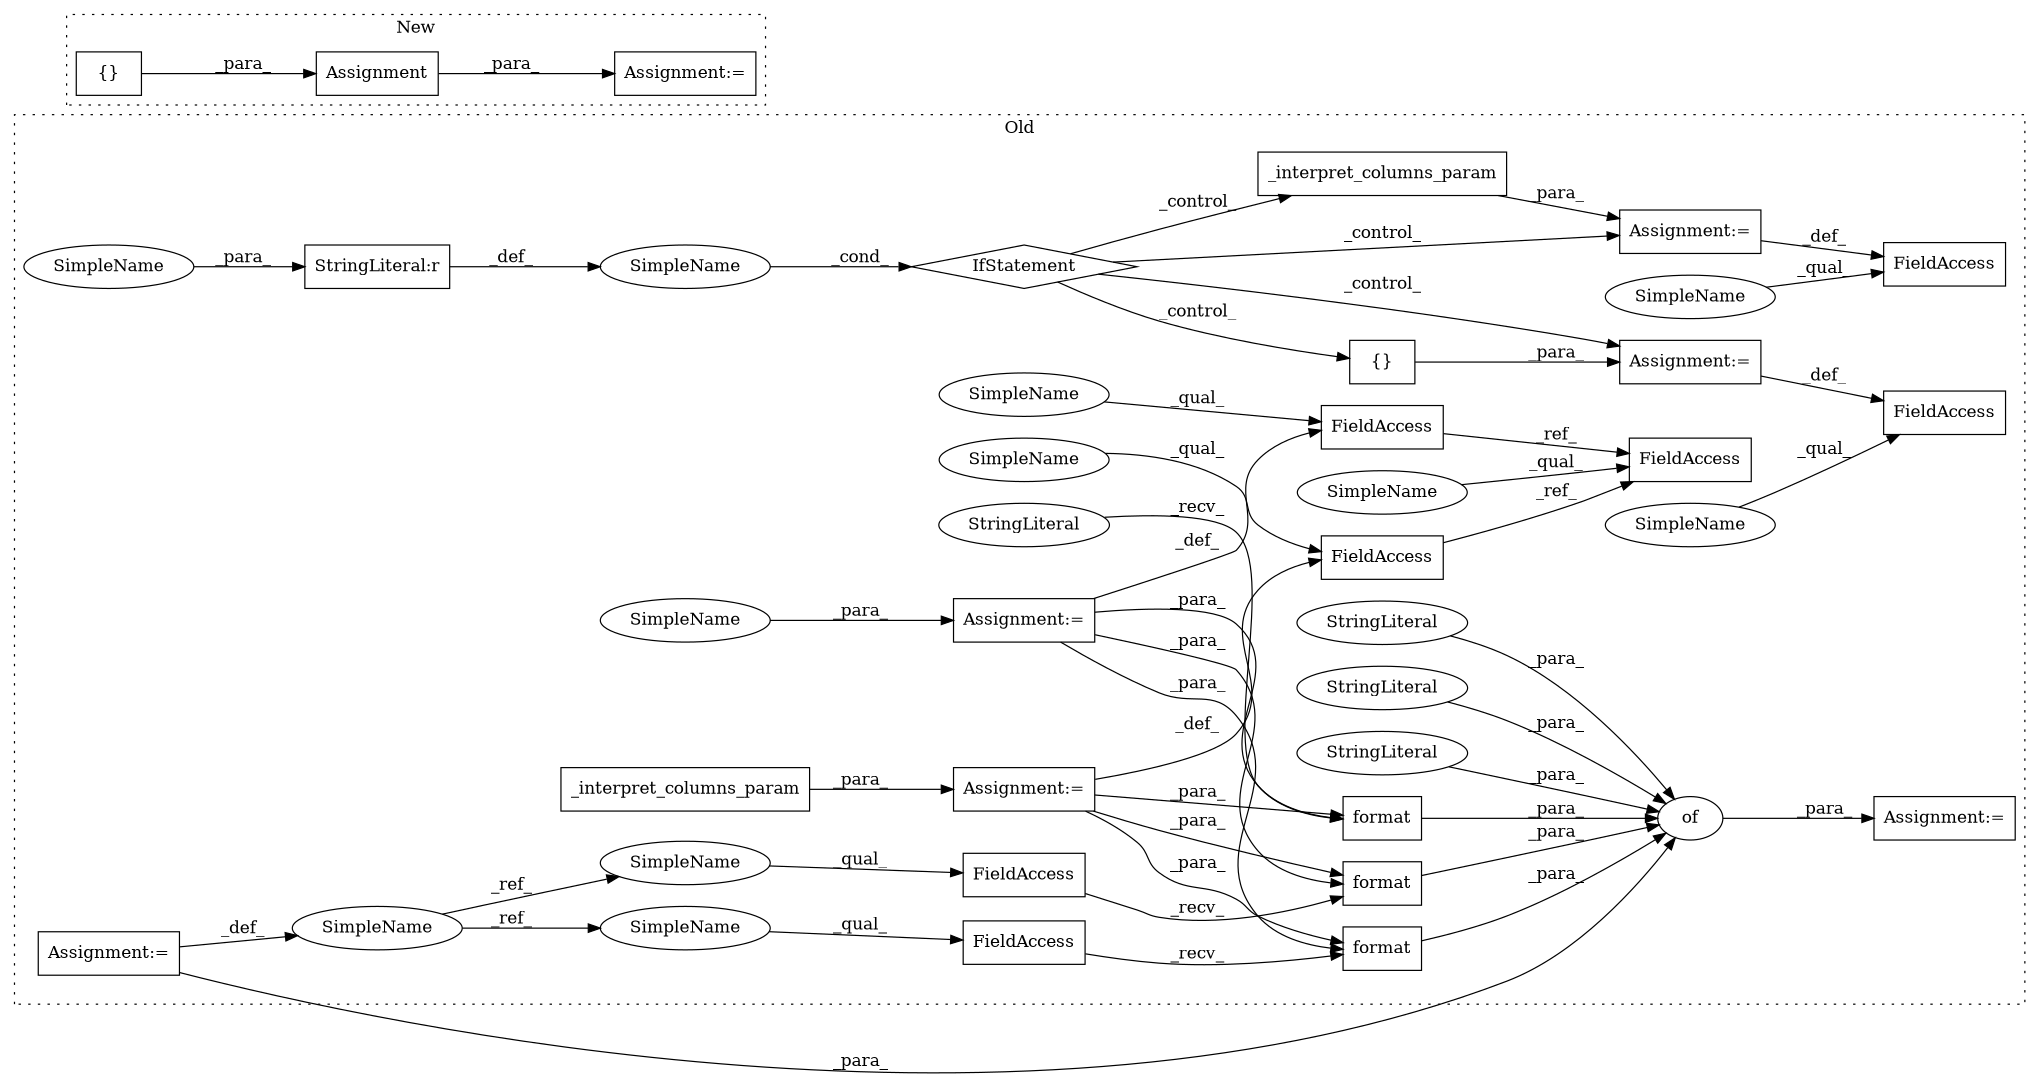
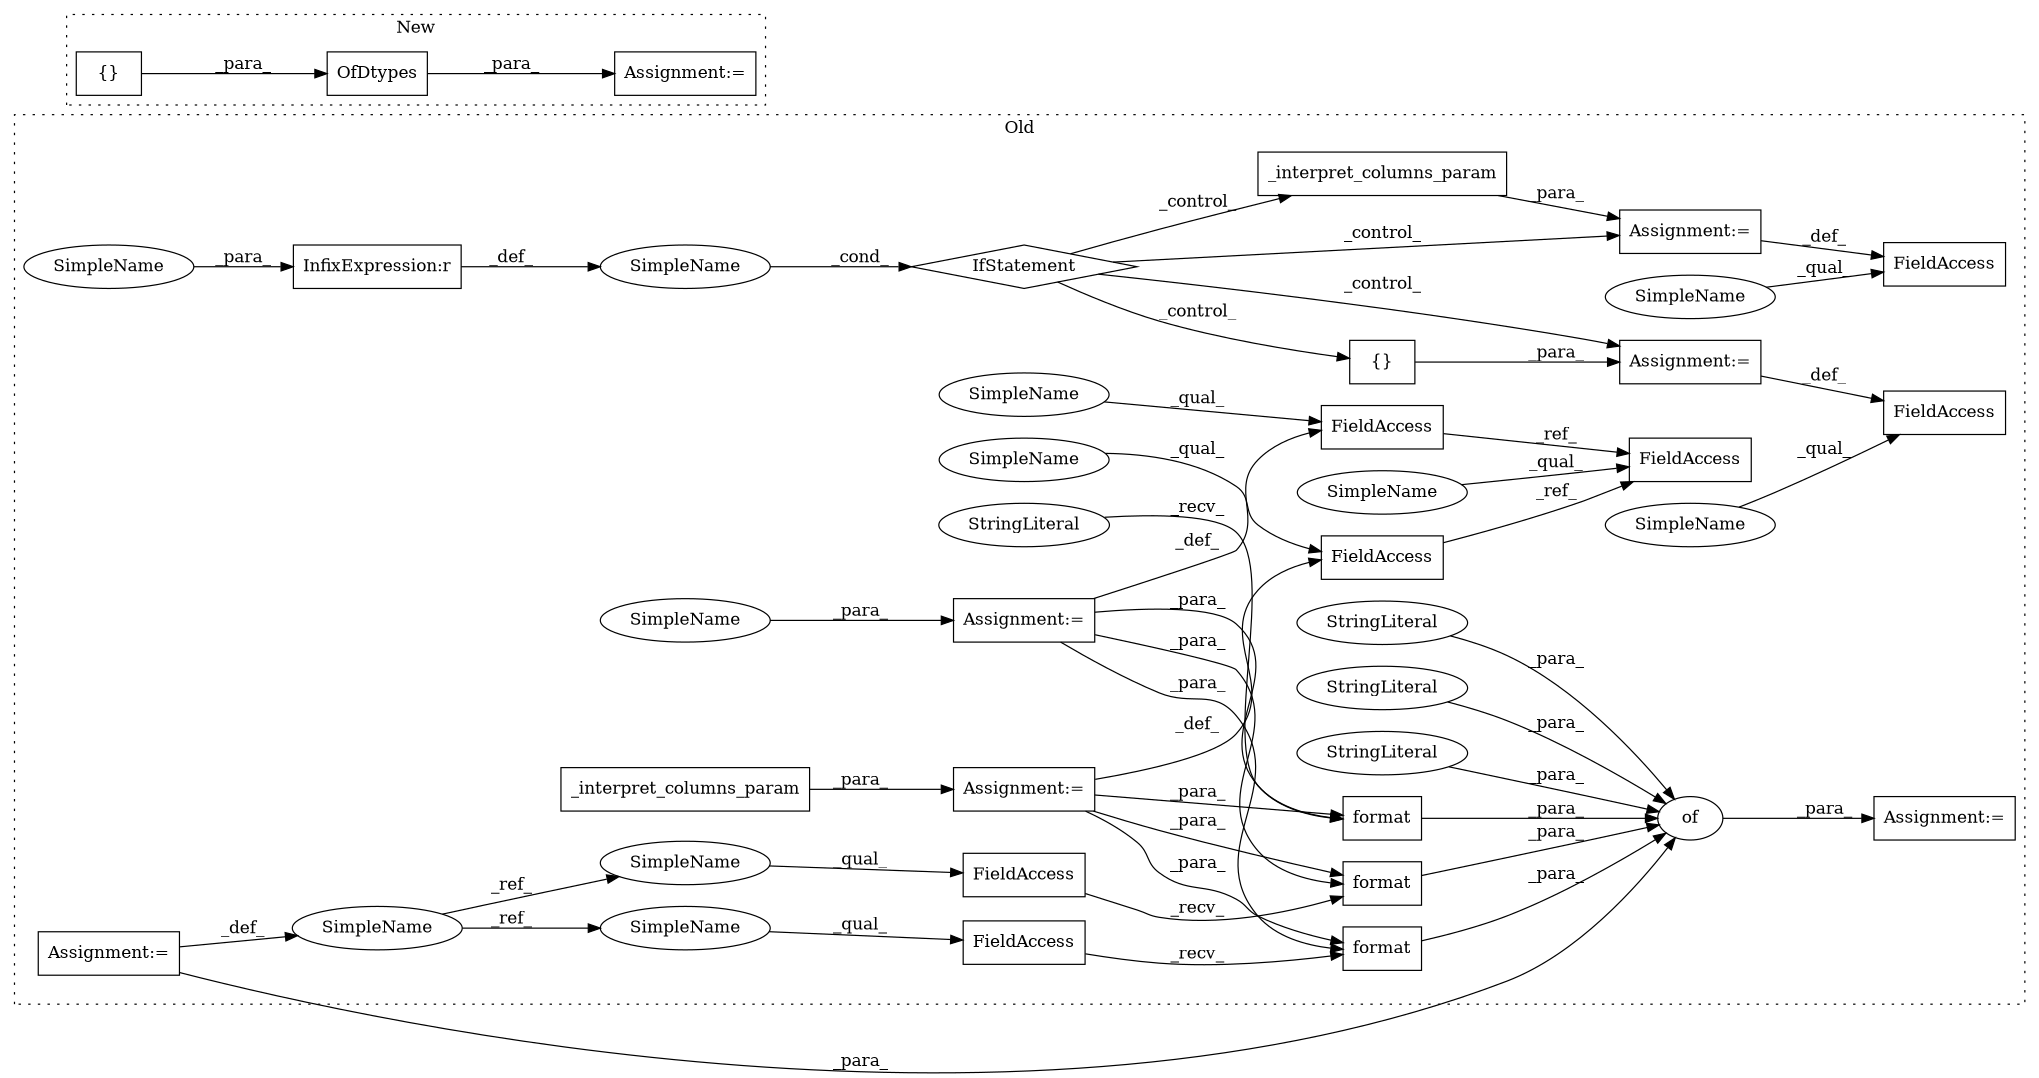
node "Assignment": label "Assignment" -> "OfDtypes"
node "StringLiteral:r": label "StringLiteral:r" -> "InfixExpression:r"
